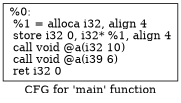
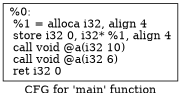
node "%0:": text "call void @a(i39 6)" -> "call void @a(i32 6)"
